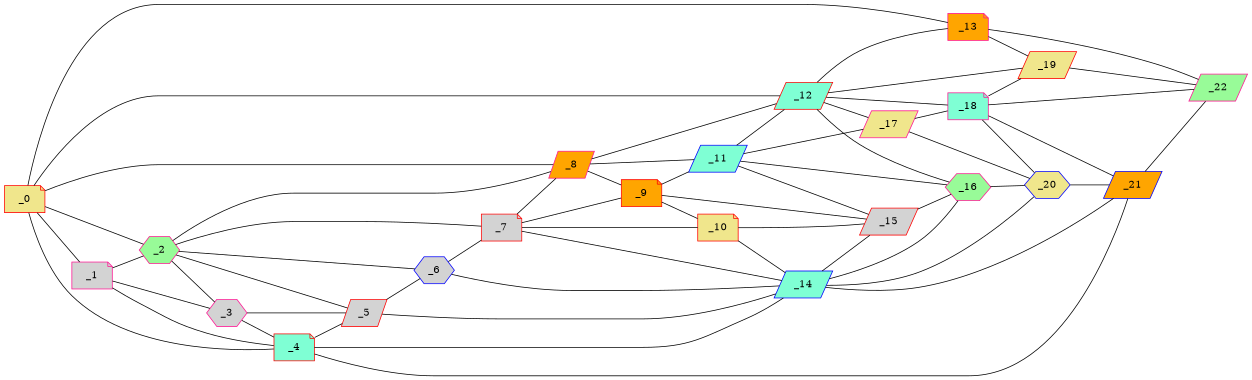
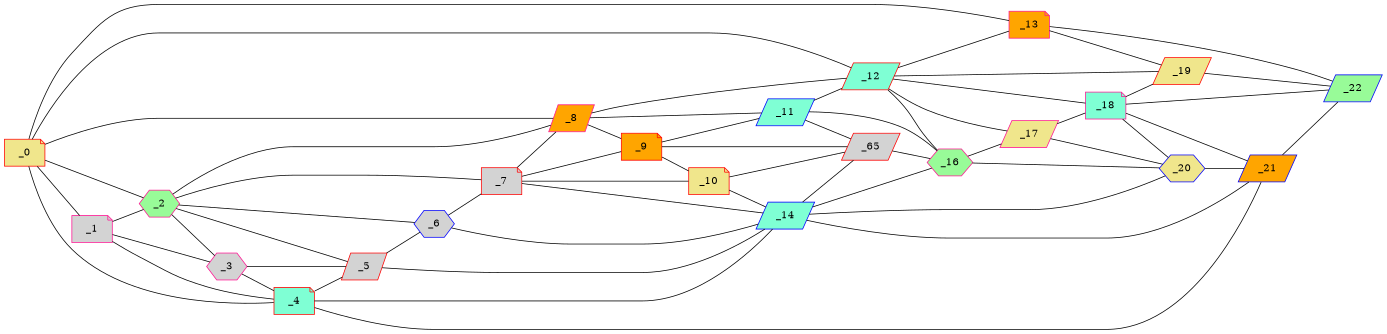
node "_22": color deeppink -> blue
edge "_17" -- "_11": now "_17" -- "_16"
node "_15": label "_15" -> "_65"
